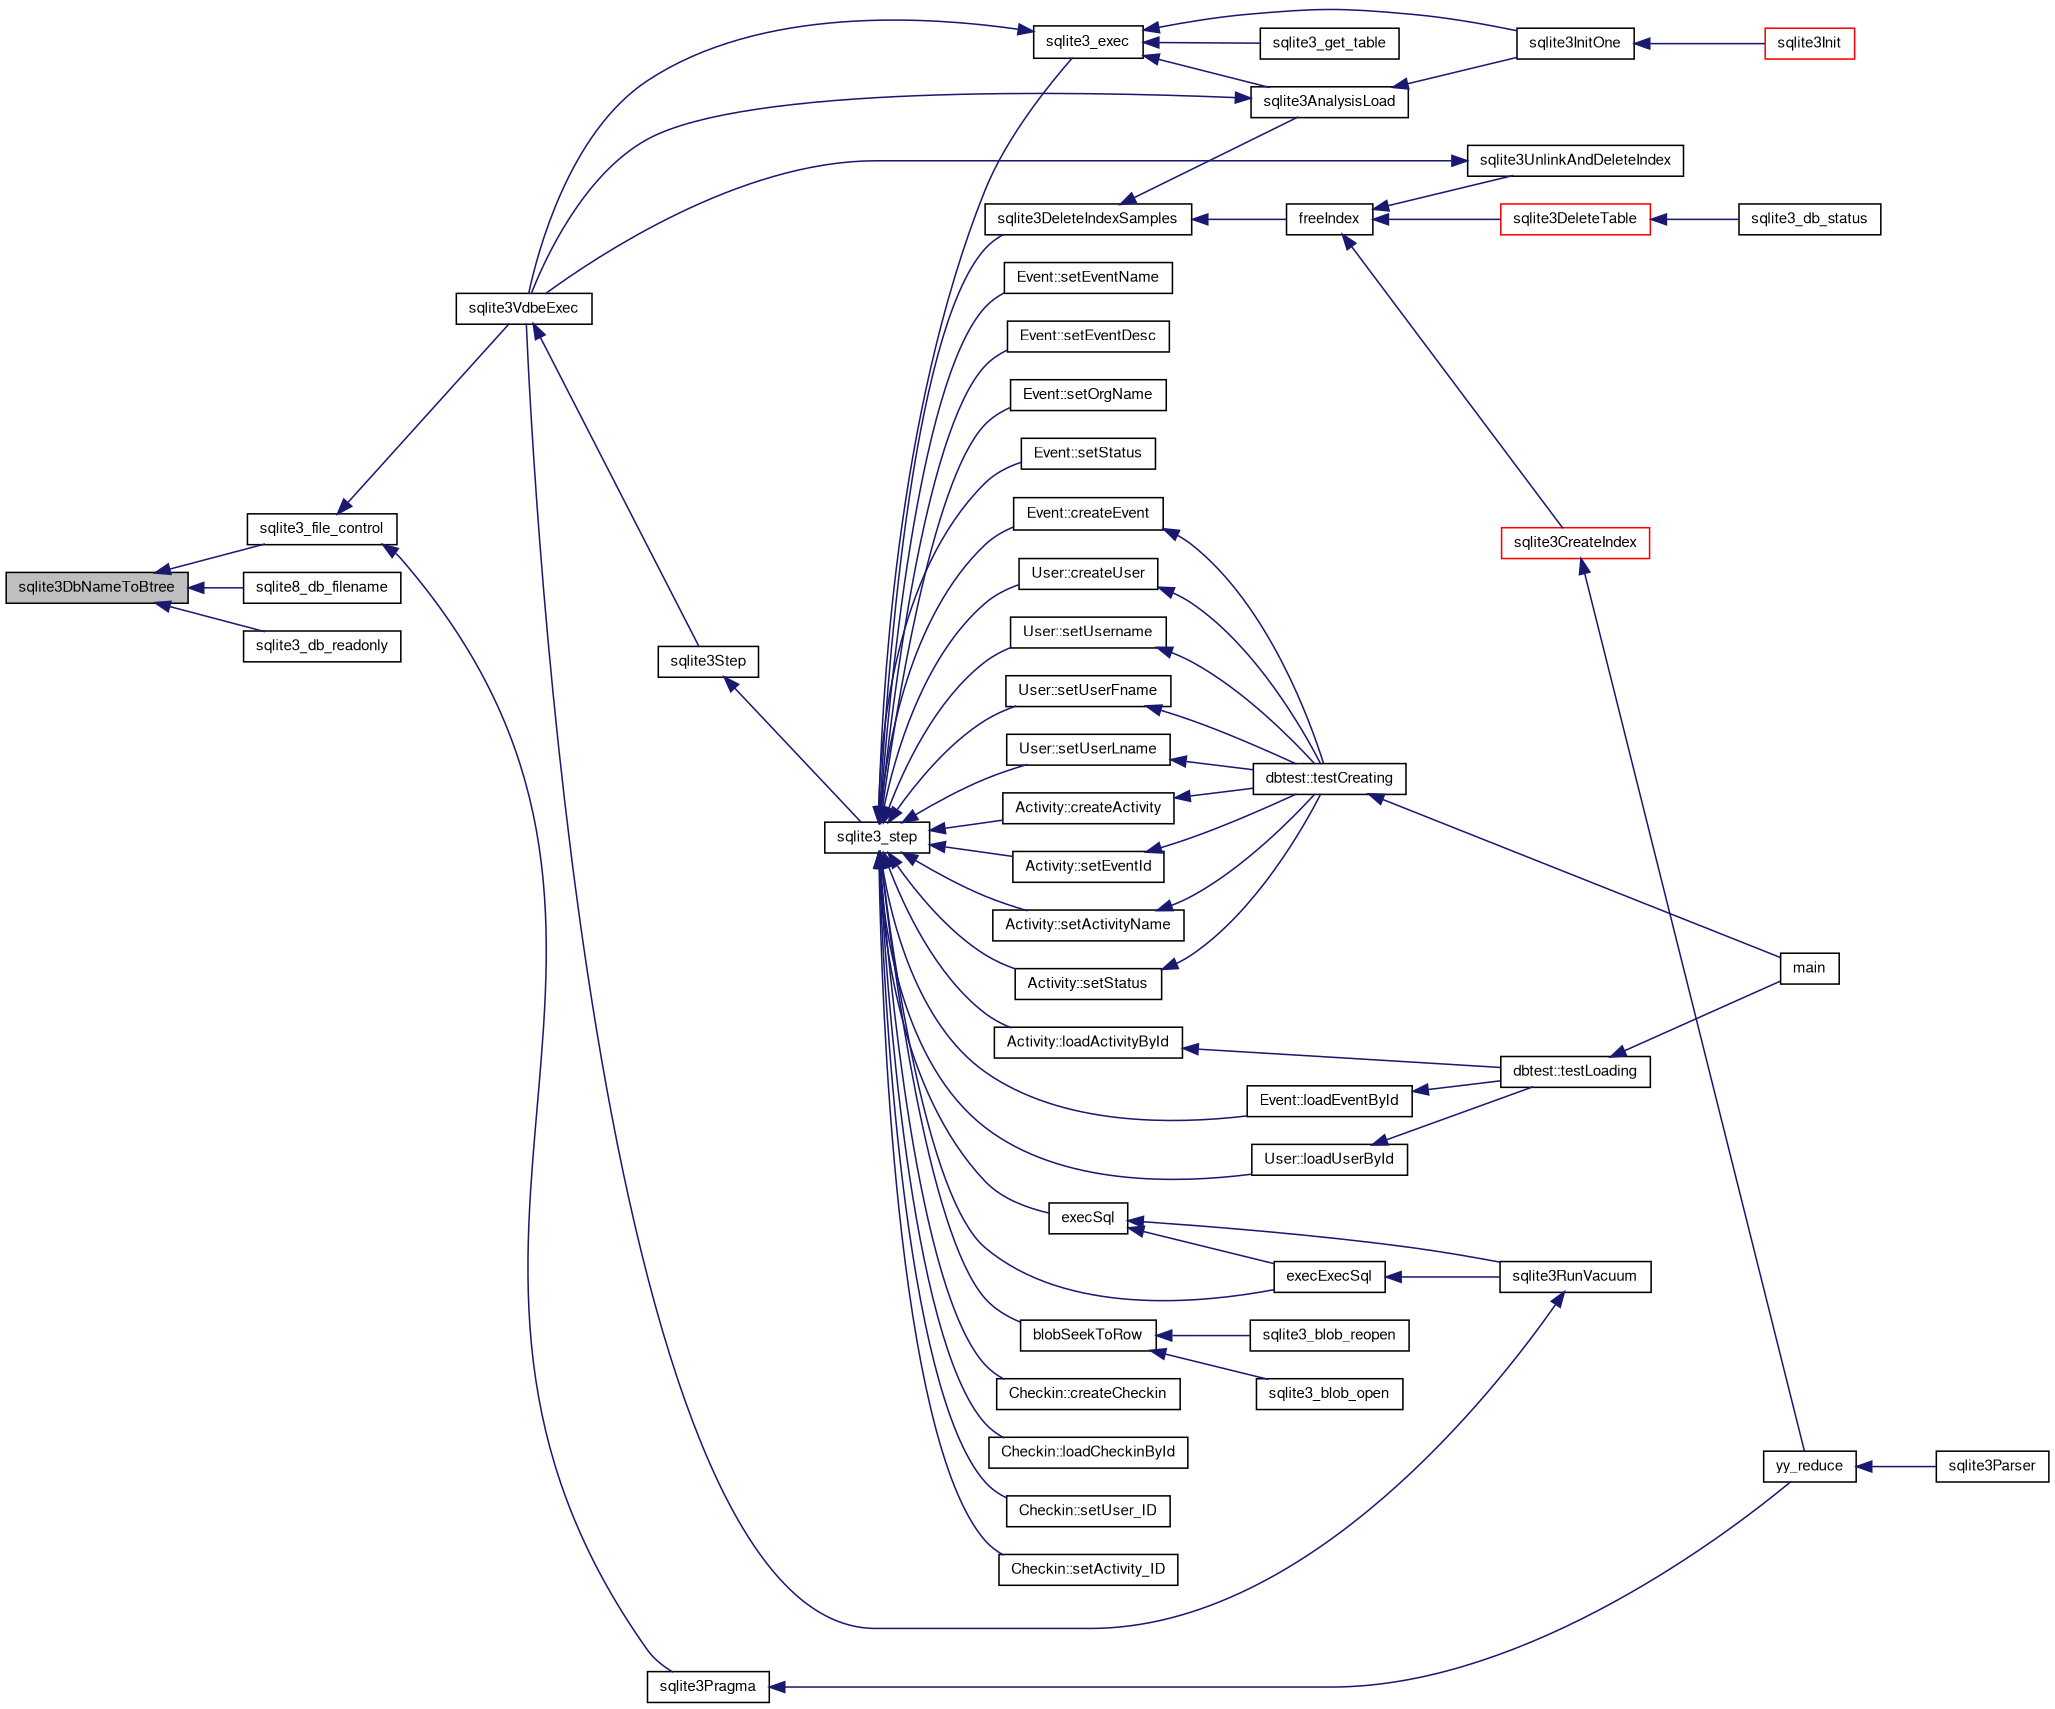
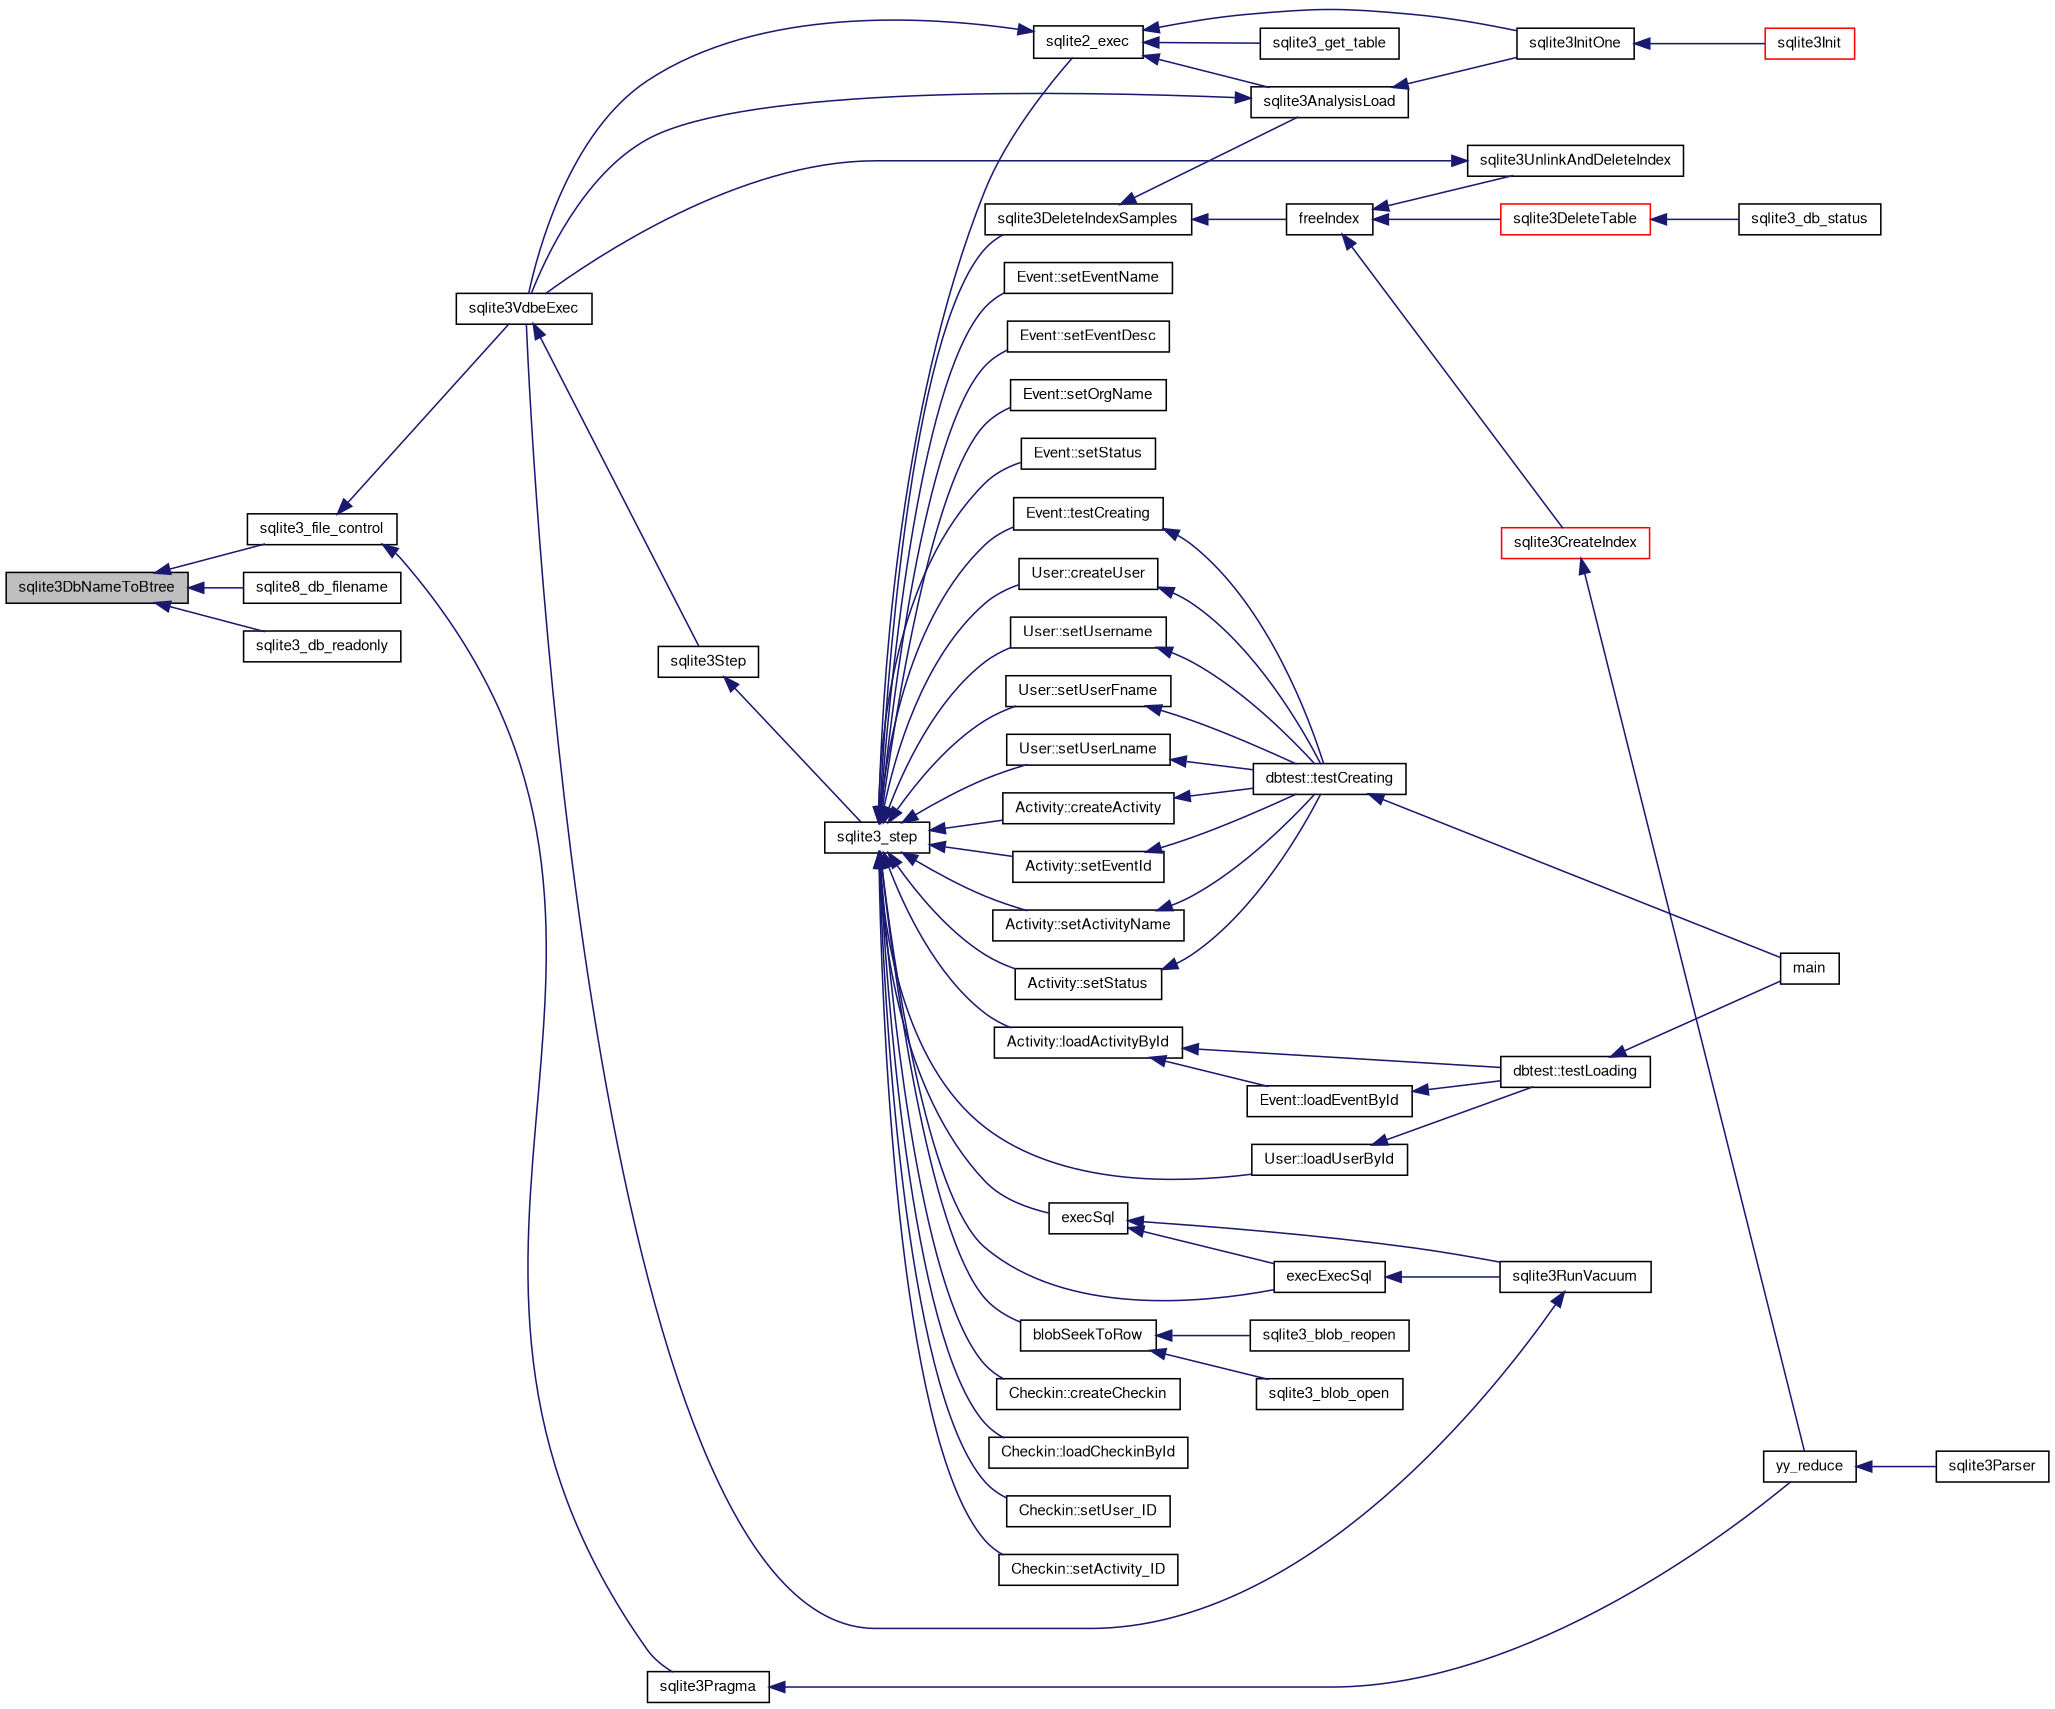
node "sqlite3_exec": label "sqlite3_exec" -> "sqlite2_exec"
node "Event::createEvent": label "Event::createEvent" -> "Event::testCreating"
edge "Event::loadEventById" -> "sqlite3_step": now "Event::loadEventById" -> "Activity::loadActivityById"
